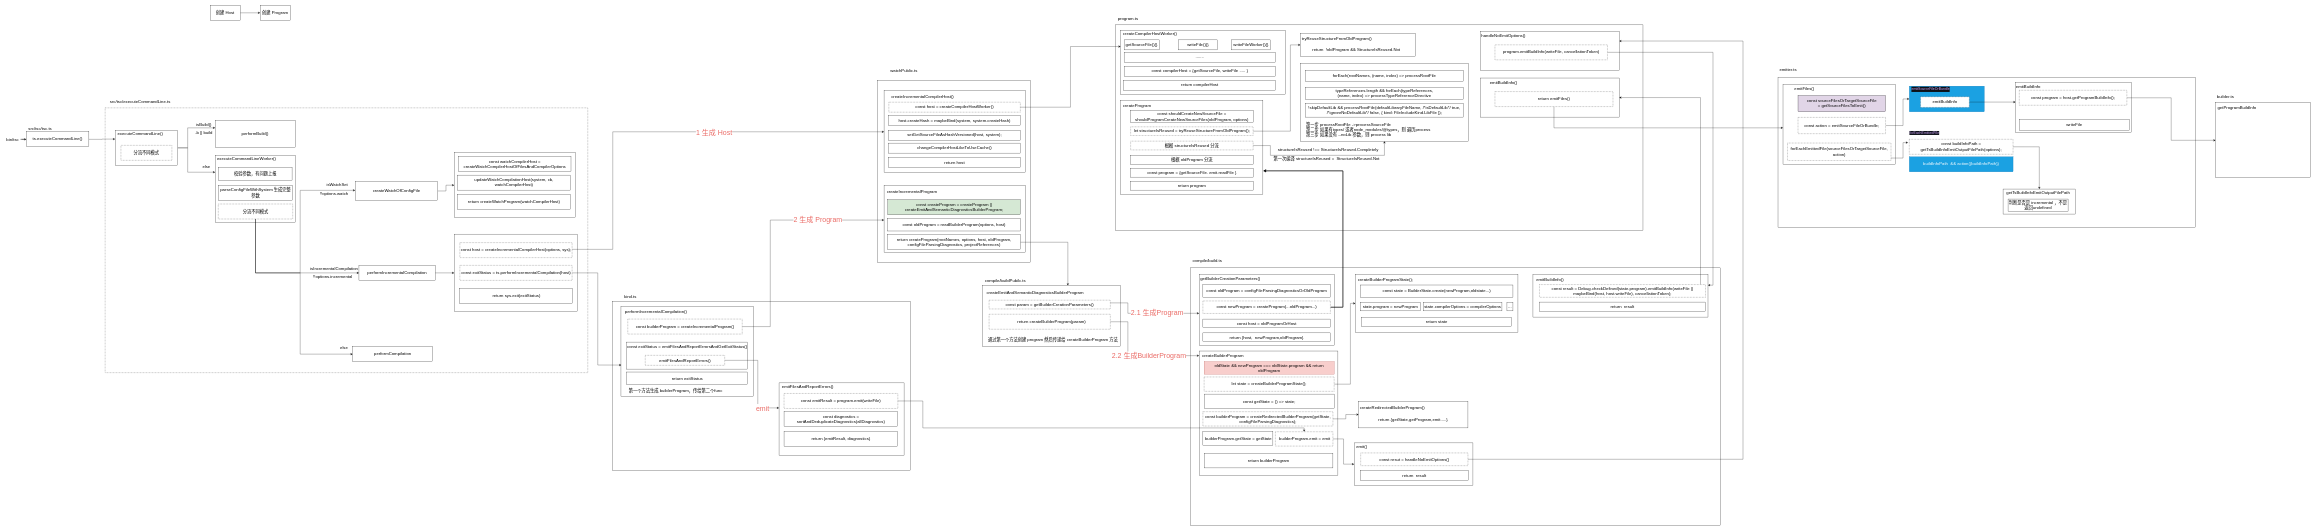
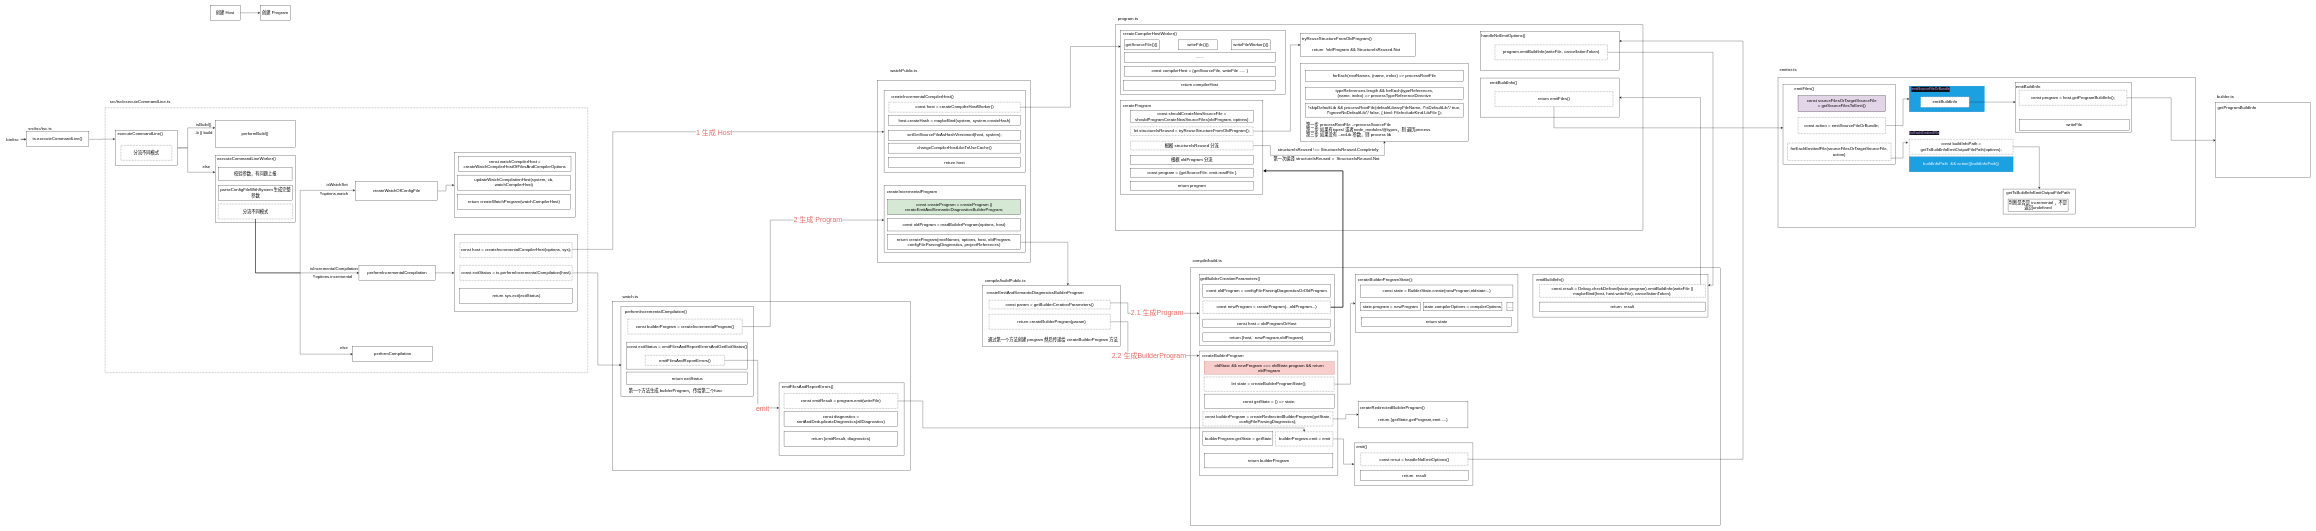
node "kind.ts": label "kind.ts" -> "watch.ts"
